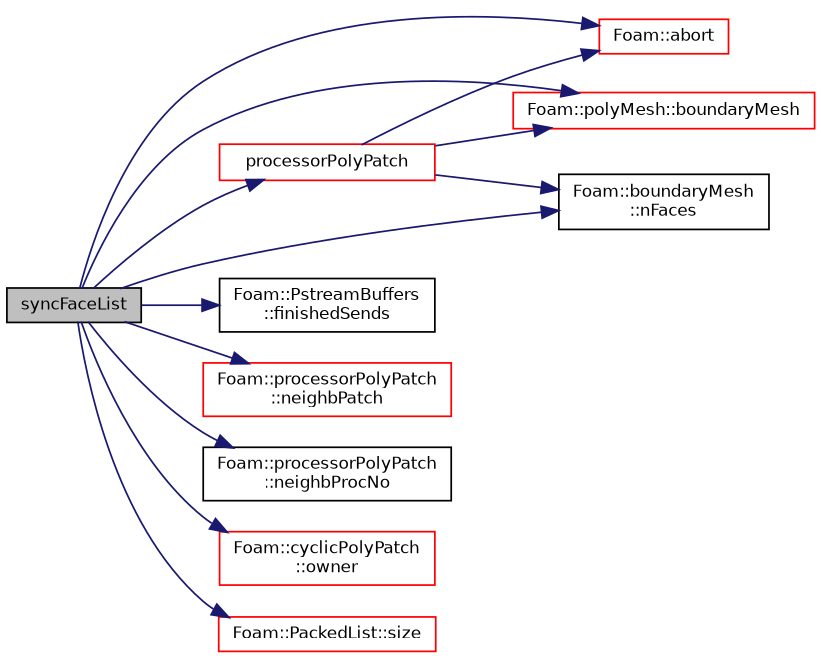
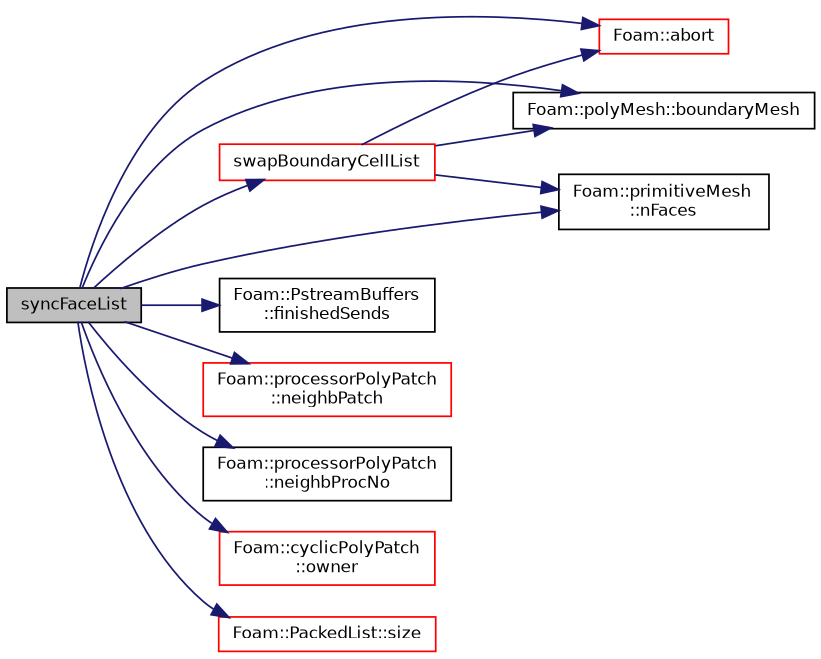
node "Foam::polyMesh::boundaryMesh": color red -> black
node "processorPolyPatch": label "processorPolyPatch" -> "swapBoundaryCellList"
node "Foam::boundaryMesh ::nFaces": label "Foam::boundaryMesh ::nFaces" -> "Foam::primitiveMesh ::nFaces"
